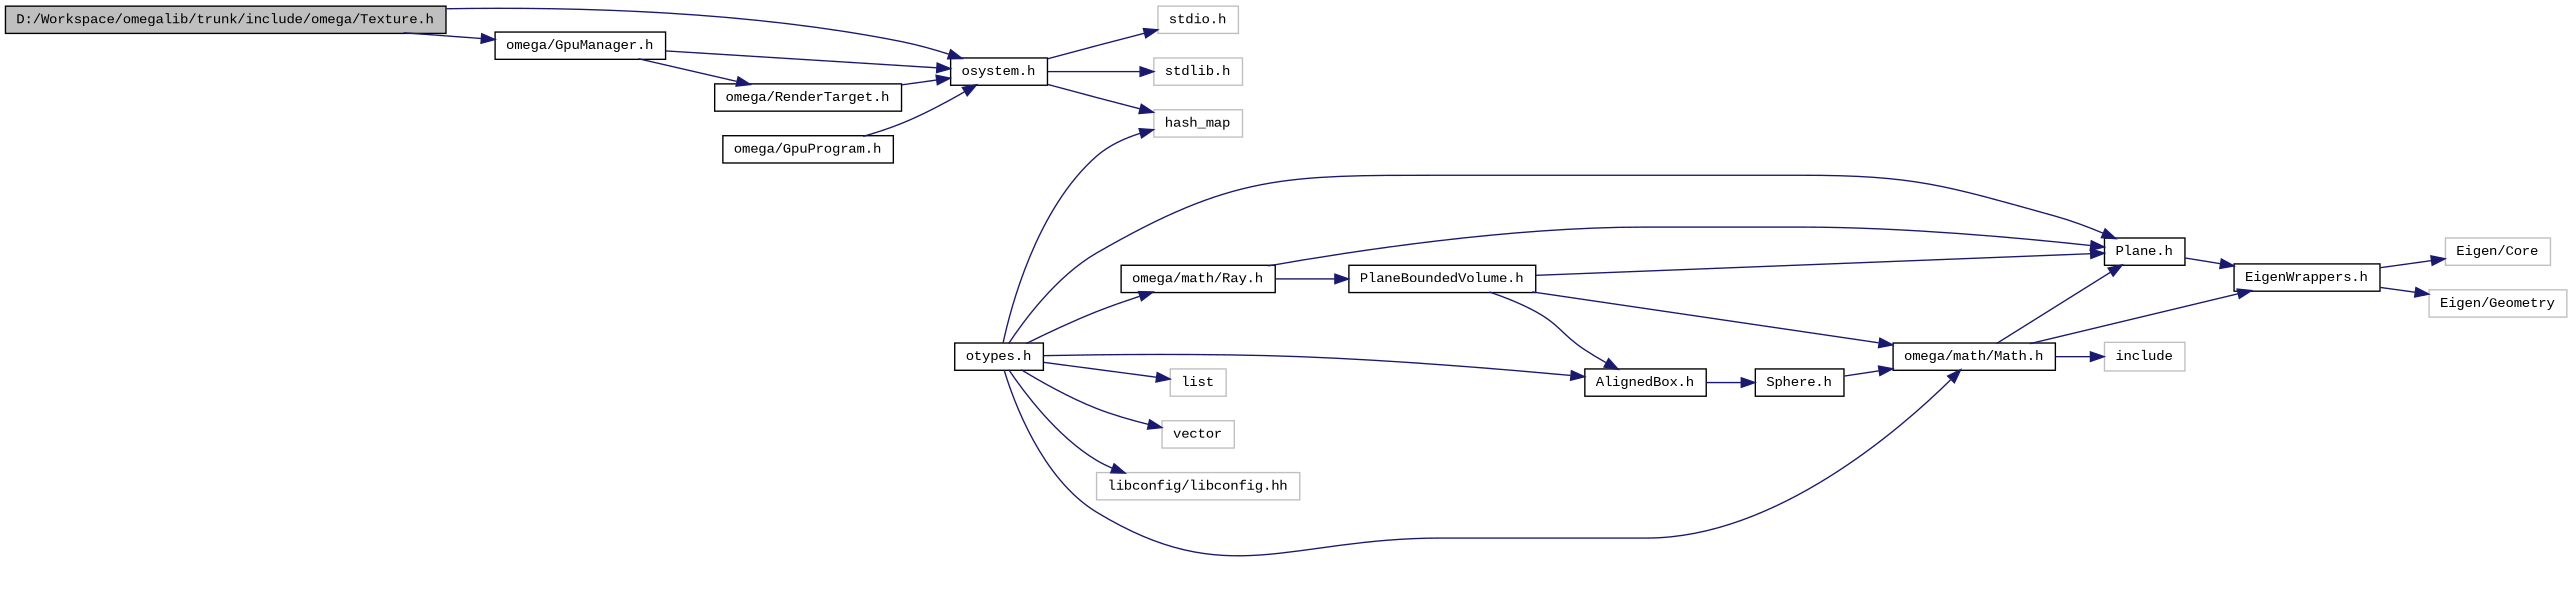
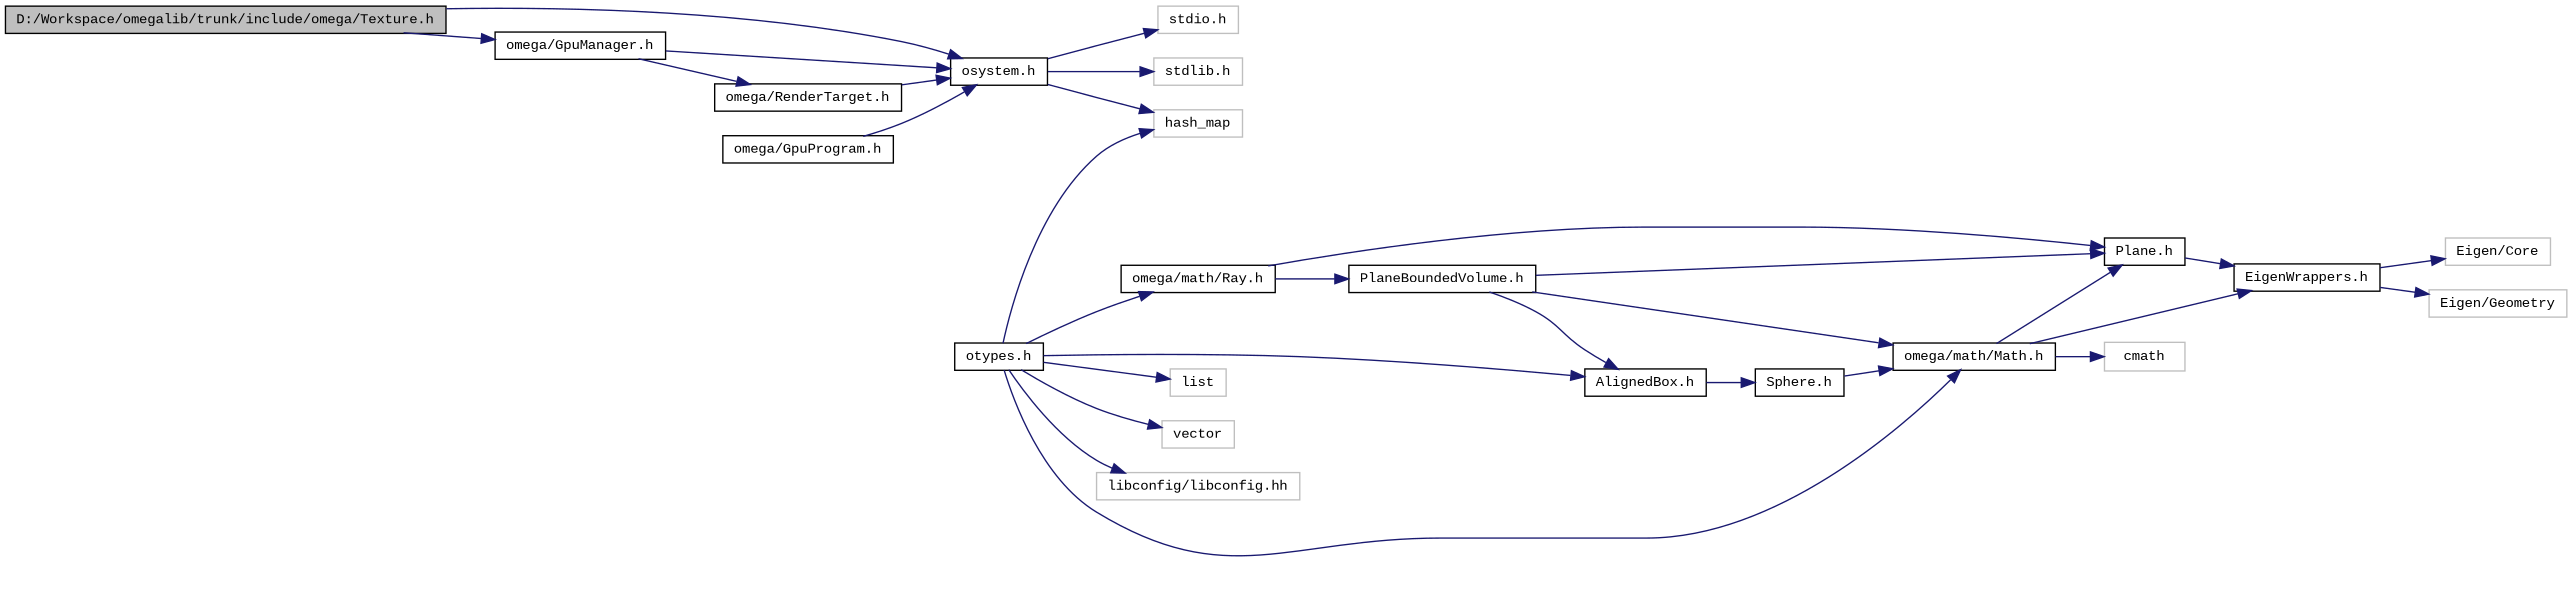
edge "otypes.h" -> "Plane.h": removed
node "include": label "include" -> "cmath"
